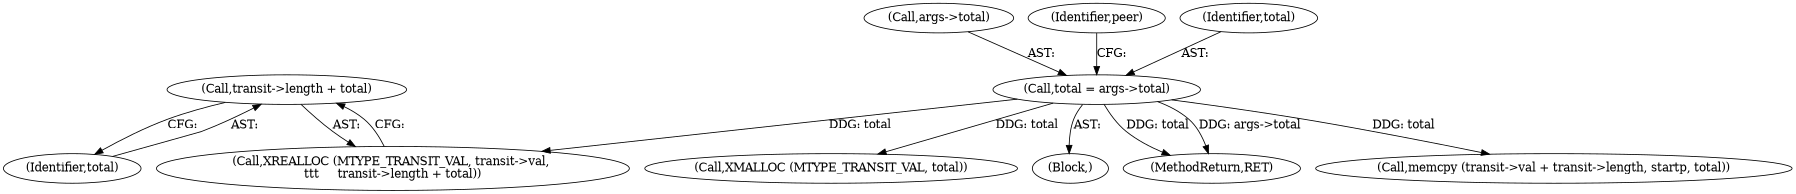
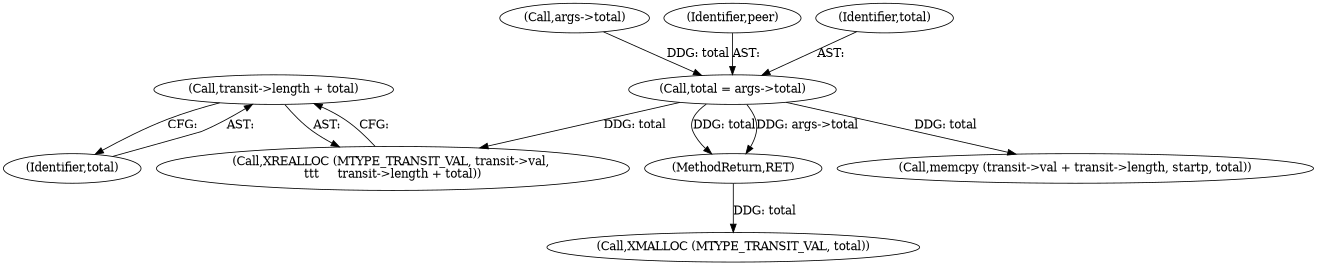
edge "(Call,args->total)" -> "(Call,total = args->total)": label "AST: " -> "DDG: total"
edge "(Identifier,peer)" -> "(Call,total = args->total)": label "CFG: " -> "AST: "
edge "(Call,total = args->total)" -> "(Call,XMALLOC (MTYPE_TRANSIT_VAL, total))": now "(MethodReturn,RET)" -> "(Call,XMALLOC (MTYPE_TRANSIT_VAL, total))"
node "(Block,)": removed
